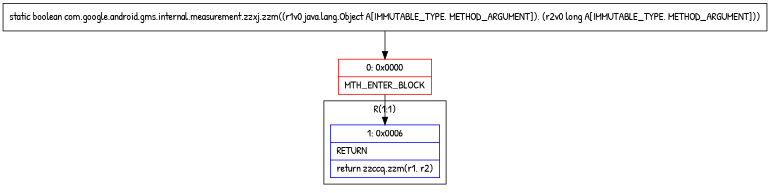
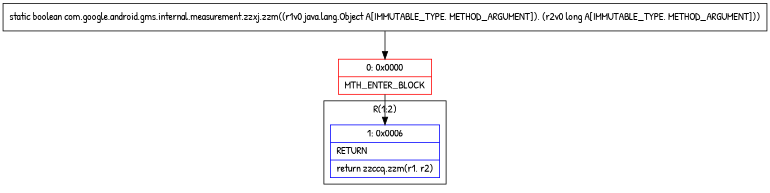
cluster "R(1:1)": label "R(1:1)" -> "R(1:2)"
